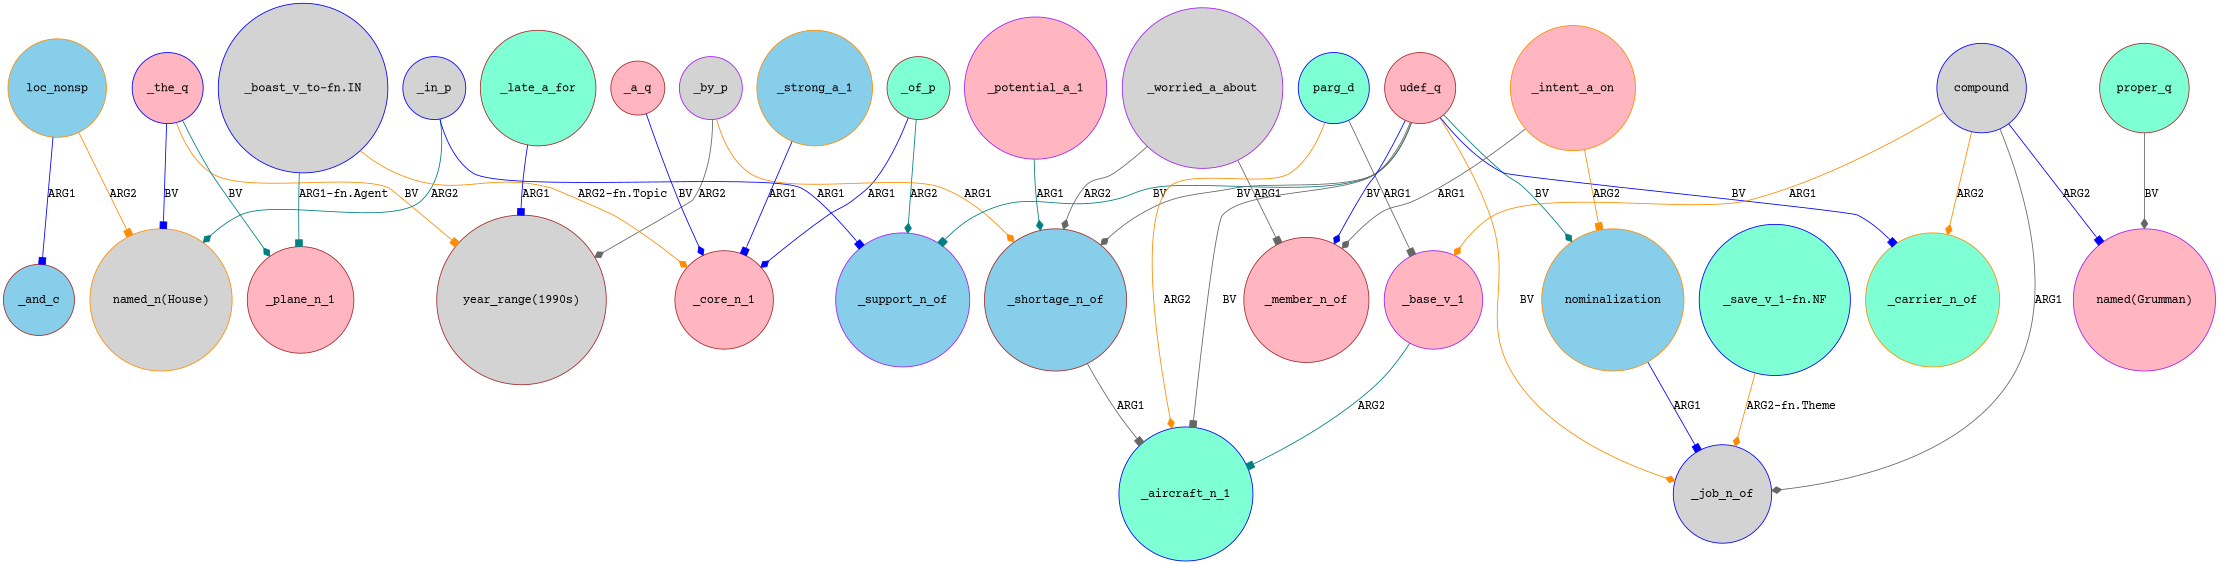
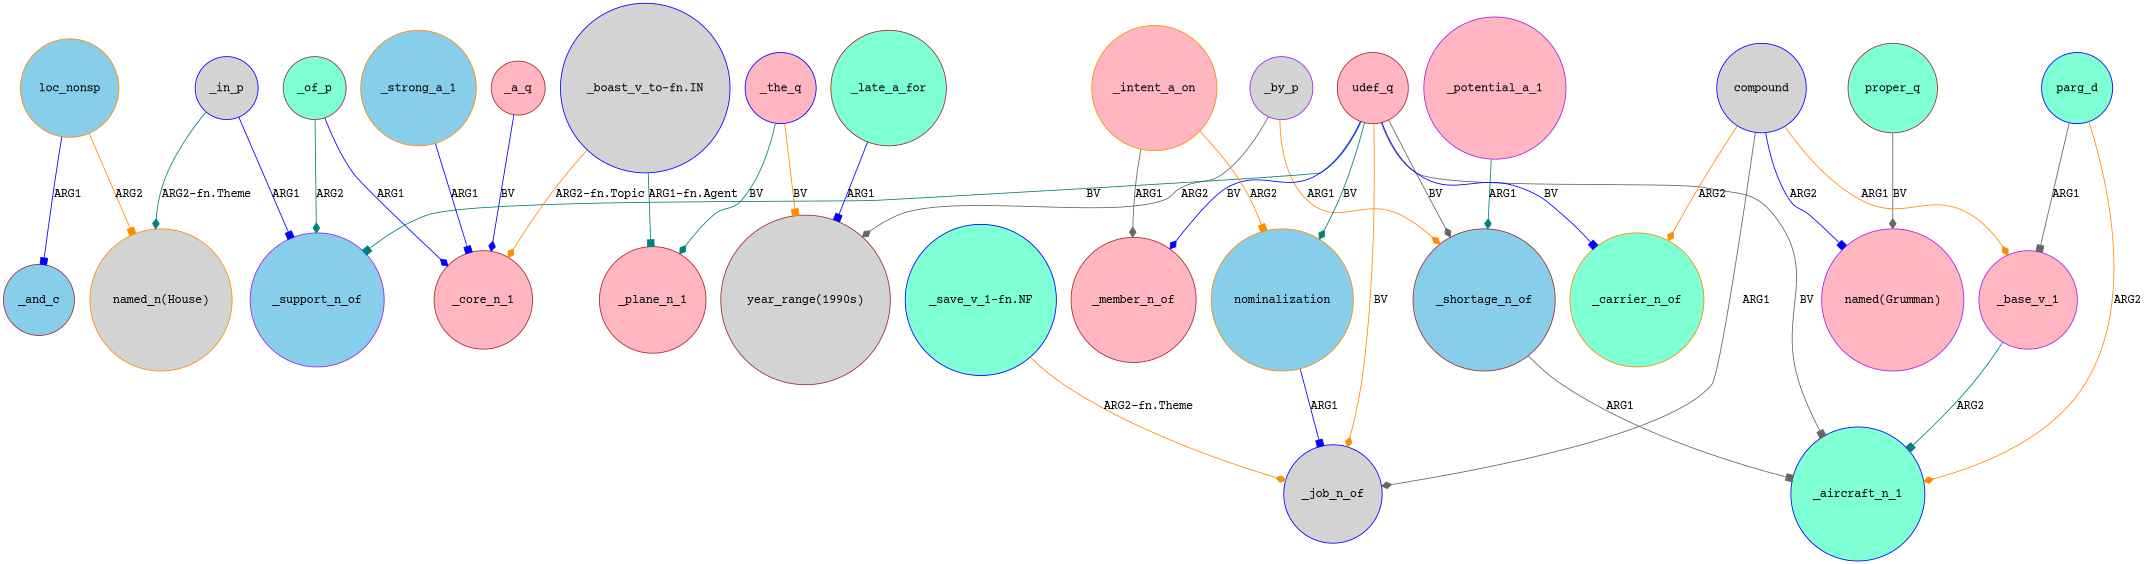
node "_worried_a_about": removed
edge "_the_q" -> "named_n(House)": removed, label "BV"
edge "_in_p" -> "named_n(House)": label "ARG2" -> "ARG2-fn.Theme"
